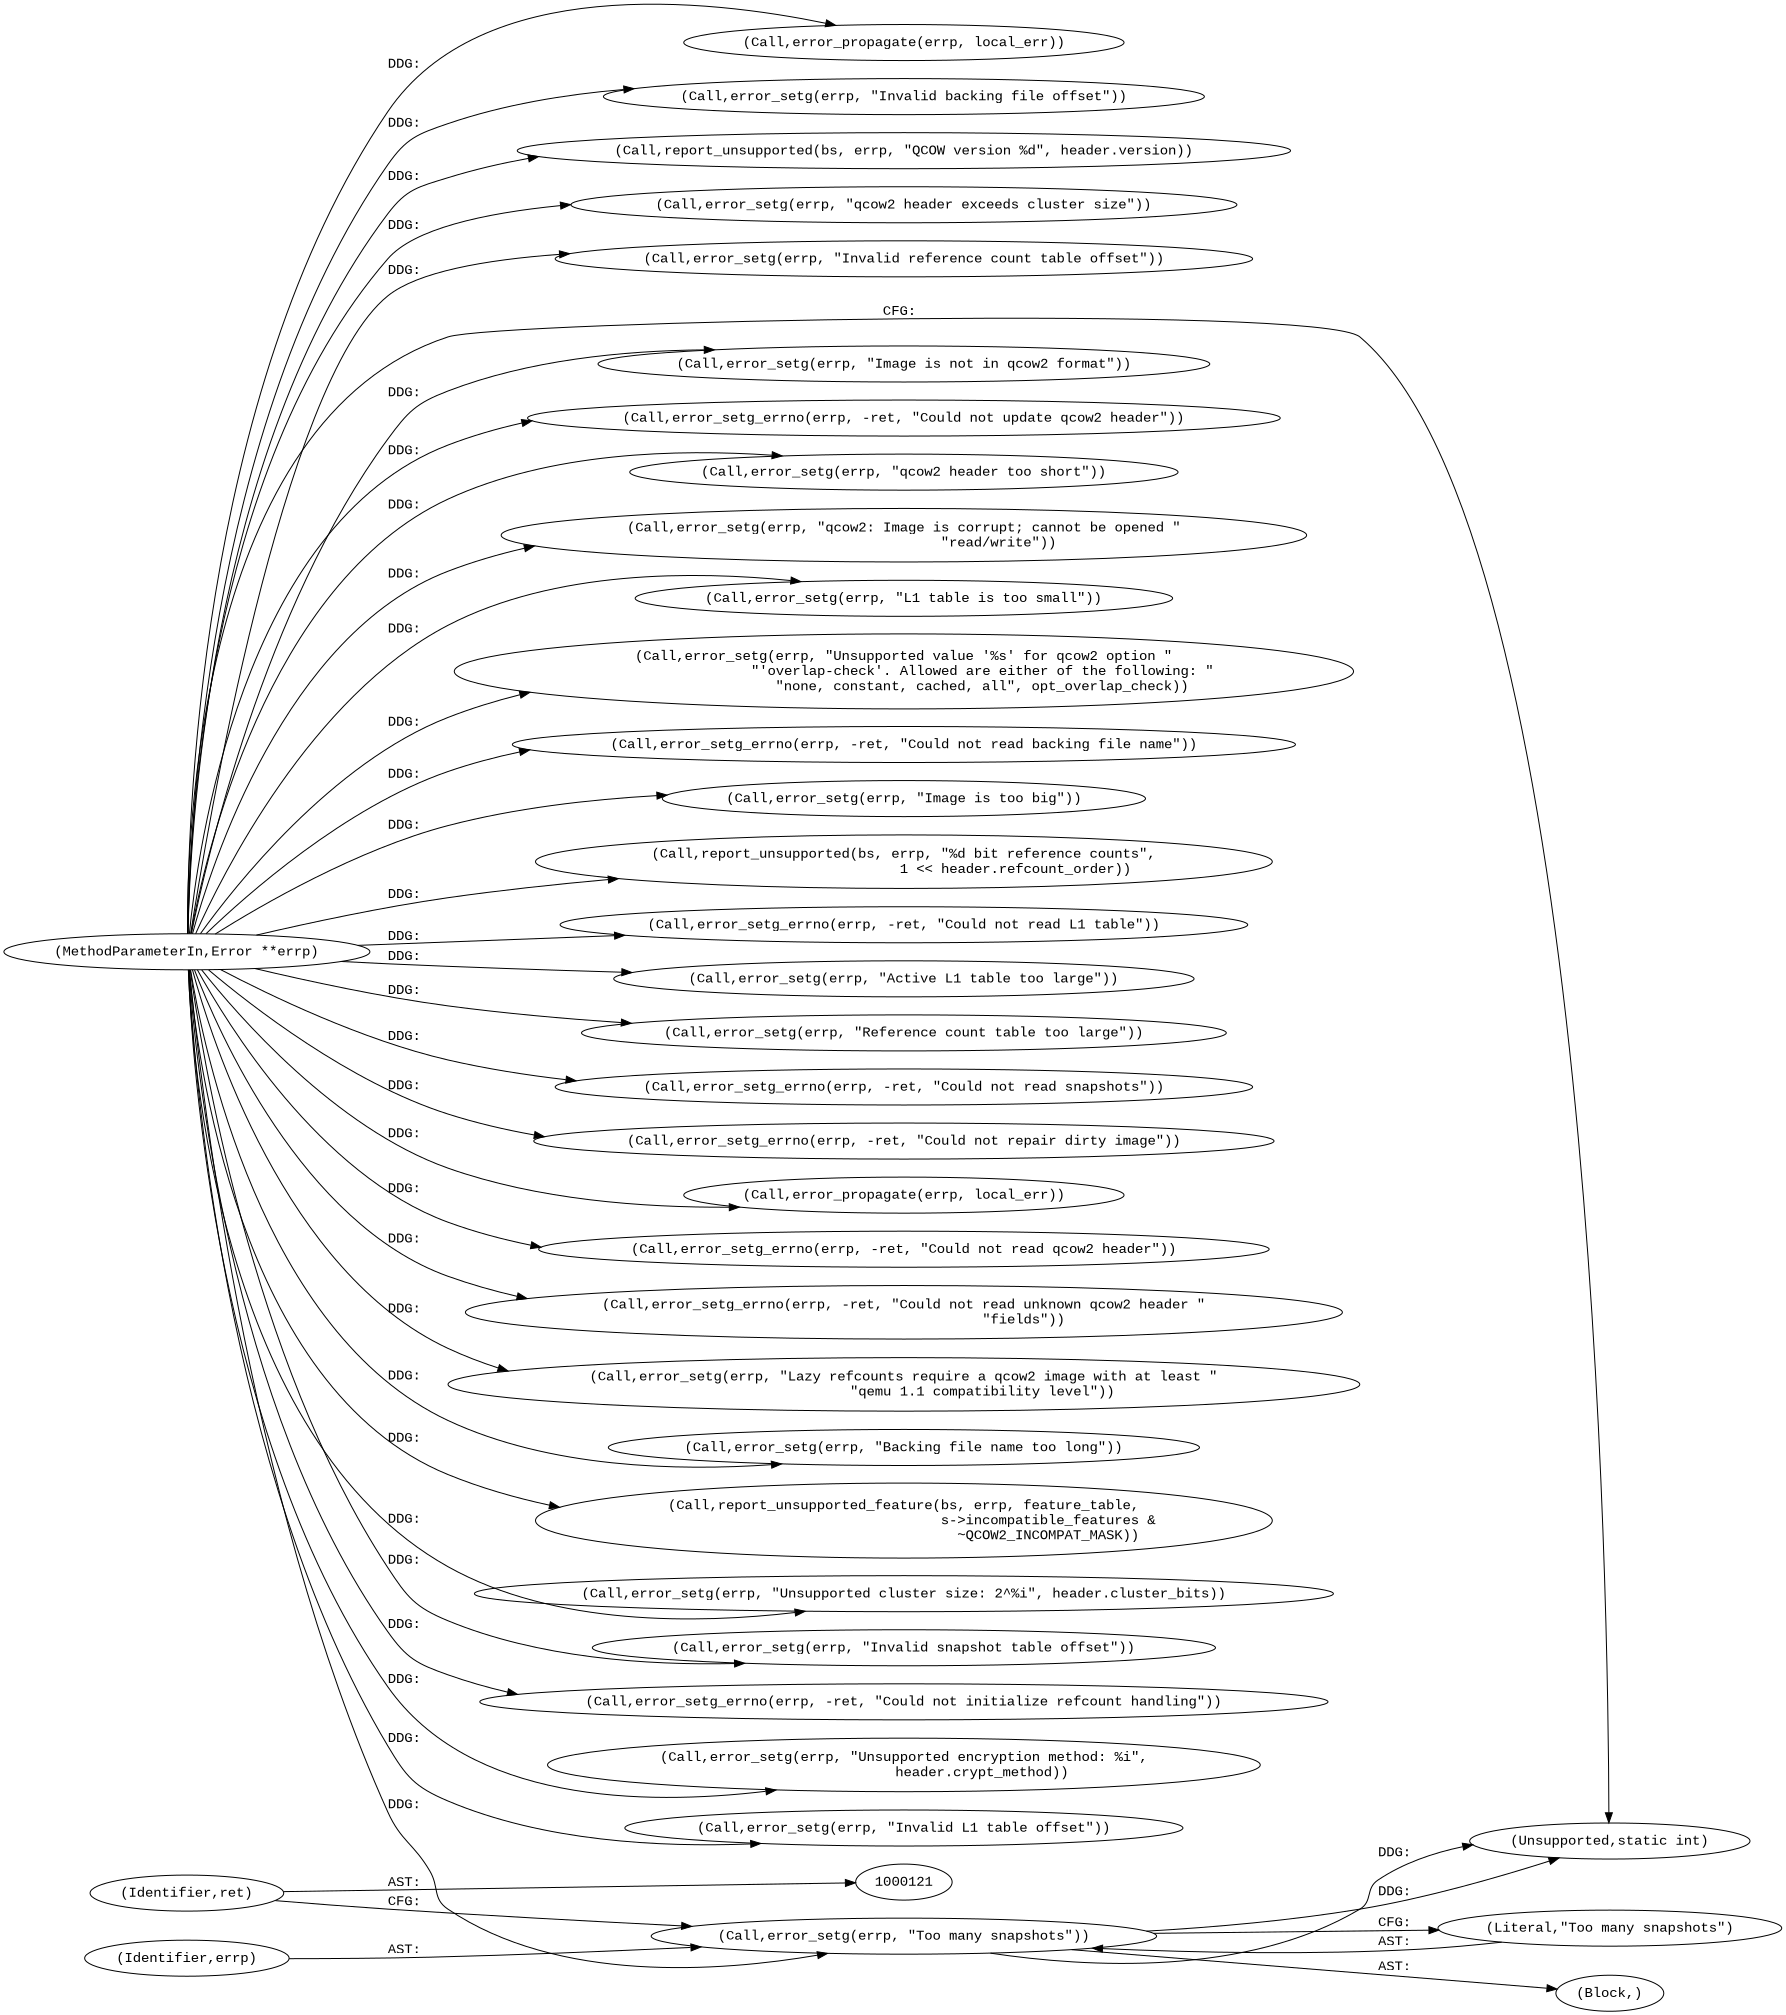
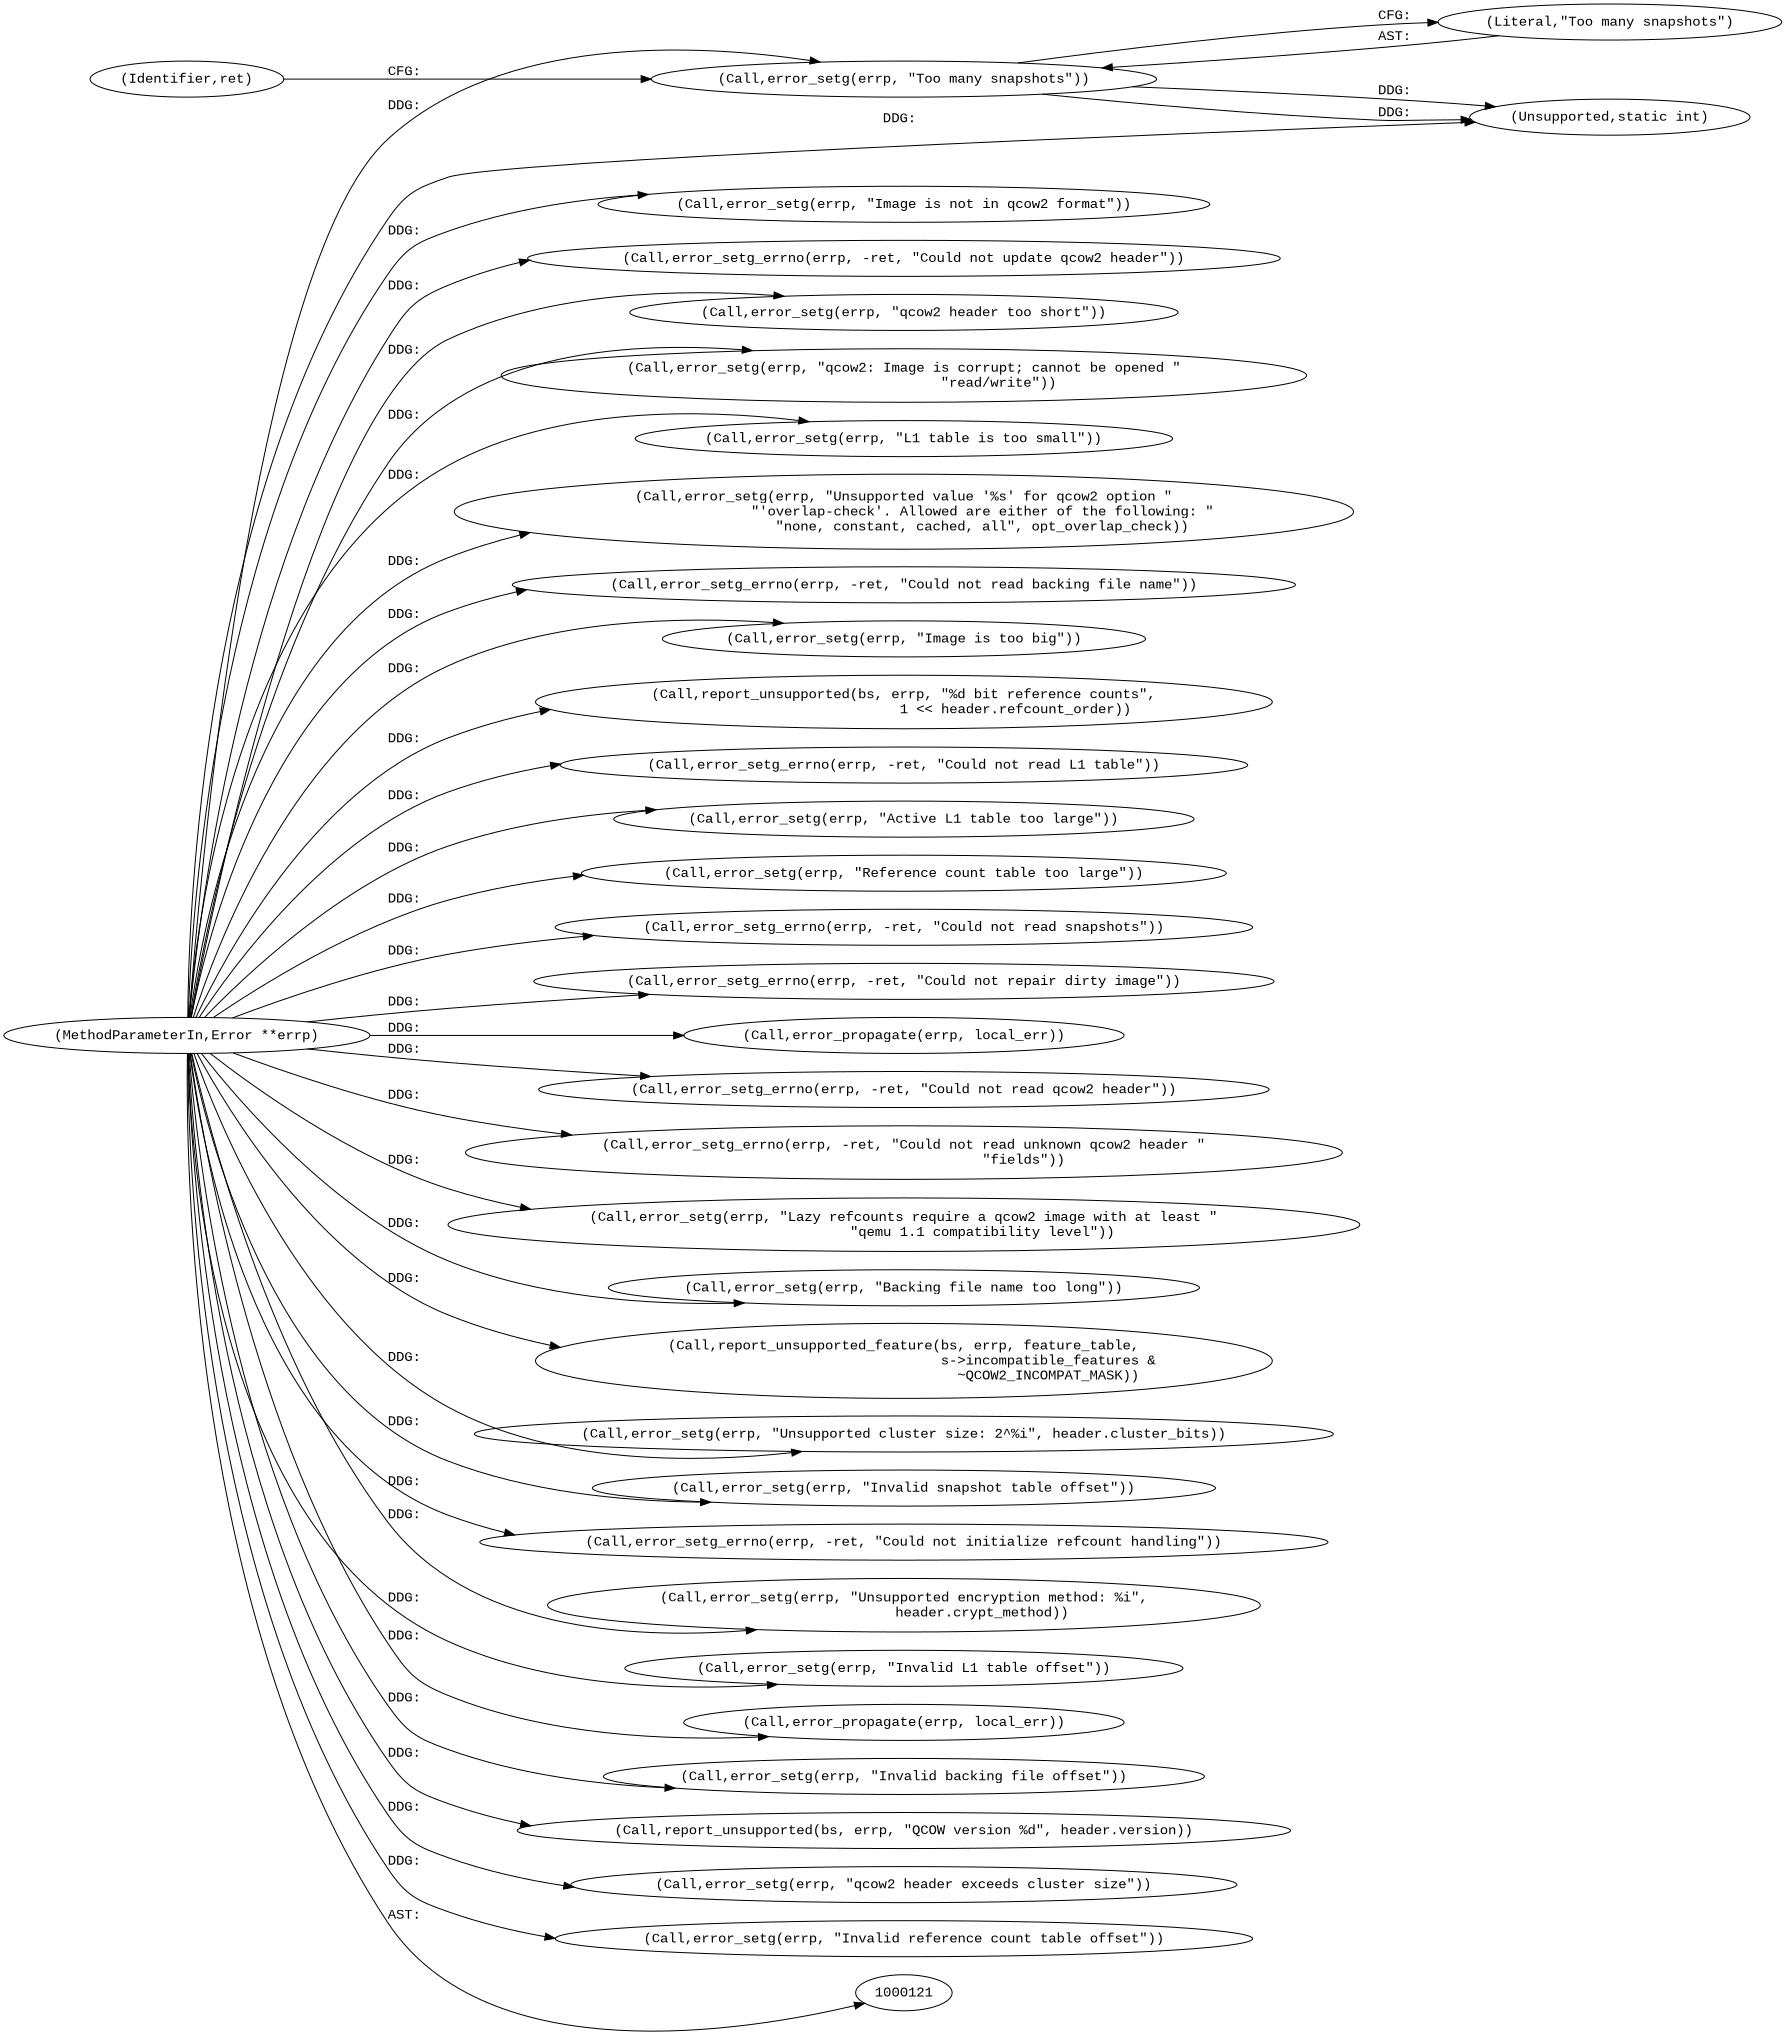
edge "(MethodParameterIn,Error **errp)" -> "(Unsupported,static int)": label "CFG: " -> "DDG: "
edge "(Identifier,ret)" -> "1000121": now "(MethodParameterIn,Error **errp)" -> "1000121"
node "(Identifier,errp)": removed
node "(Block,)": removed
